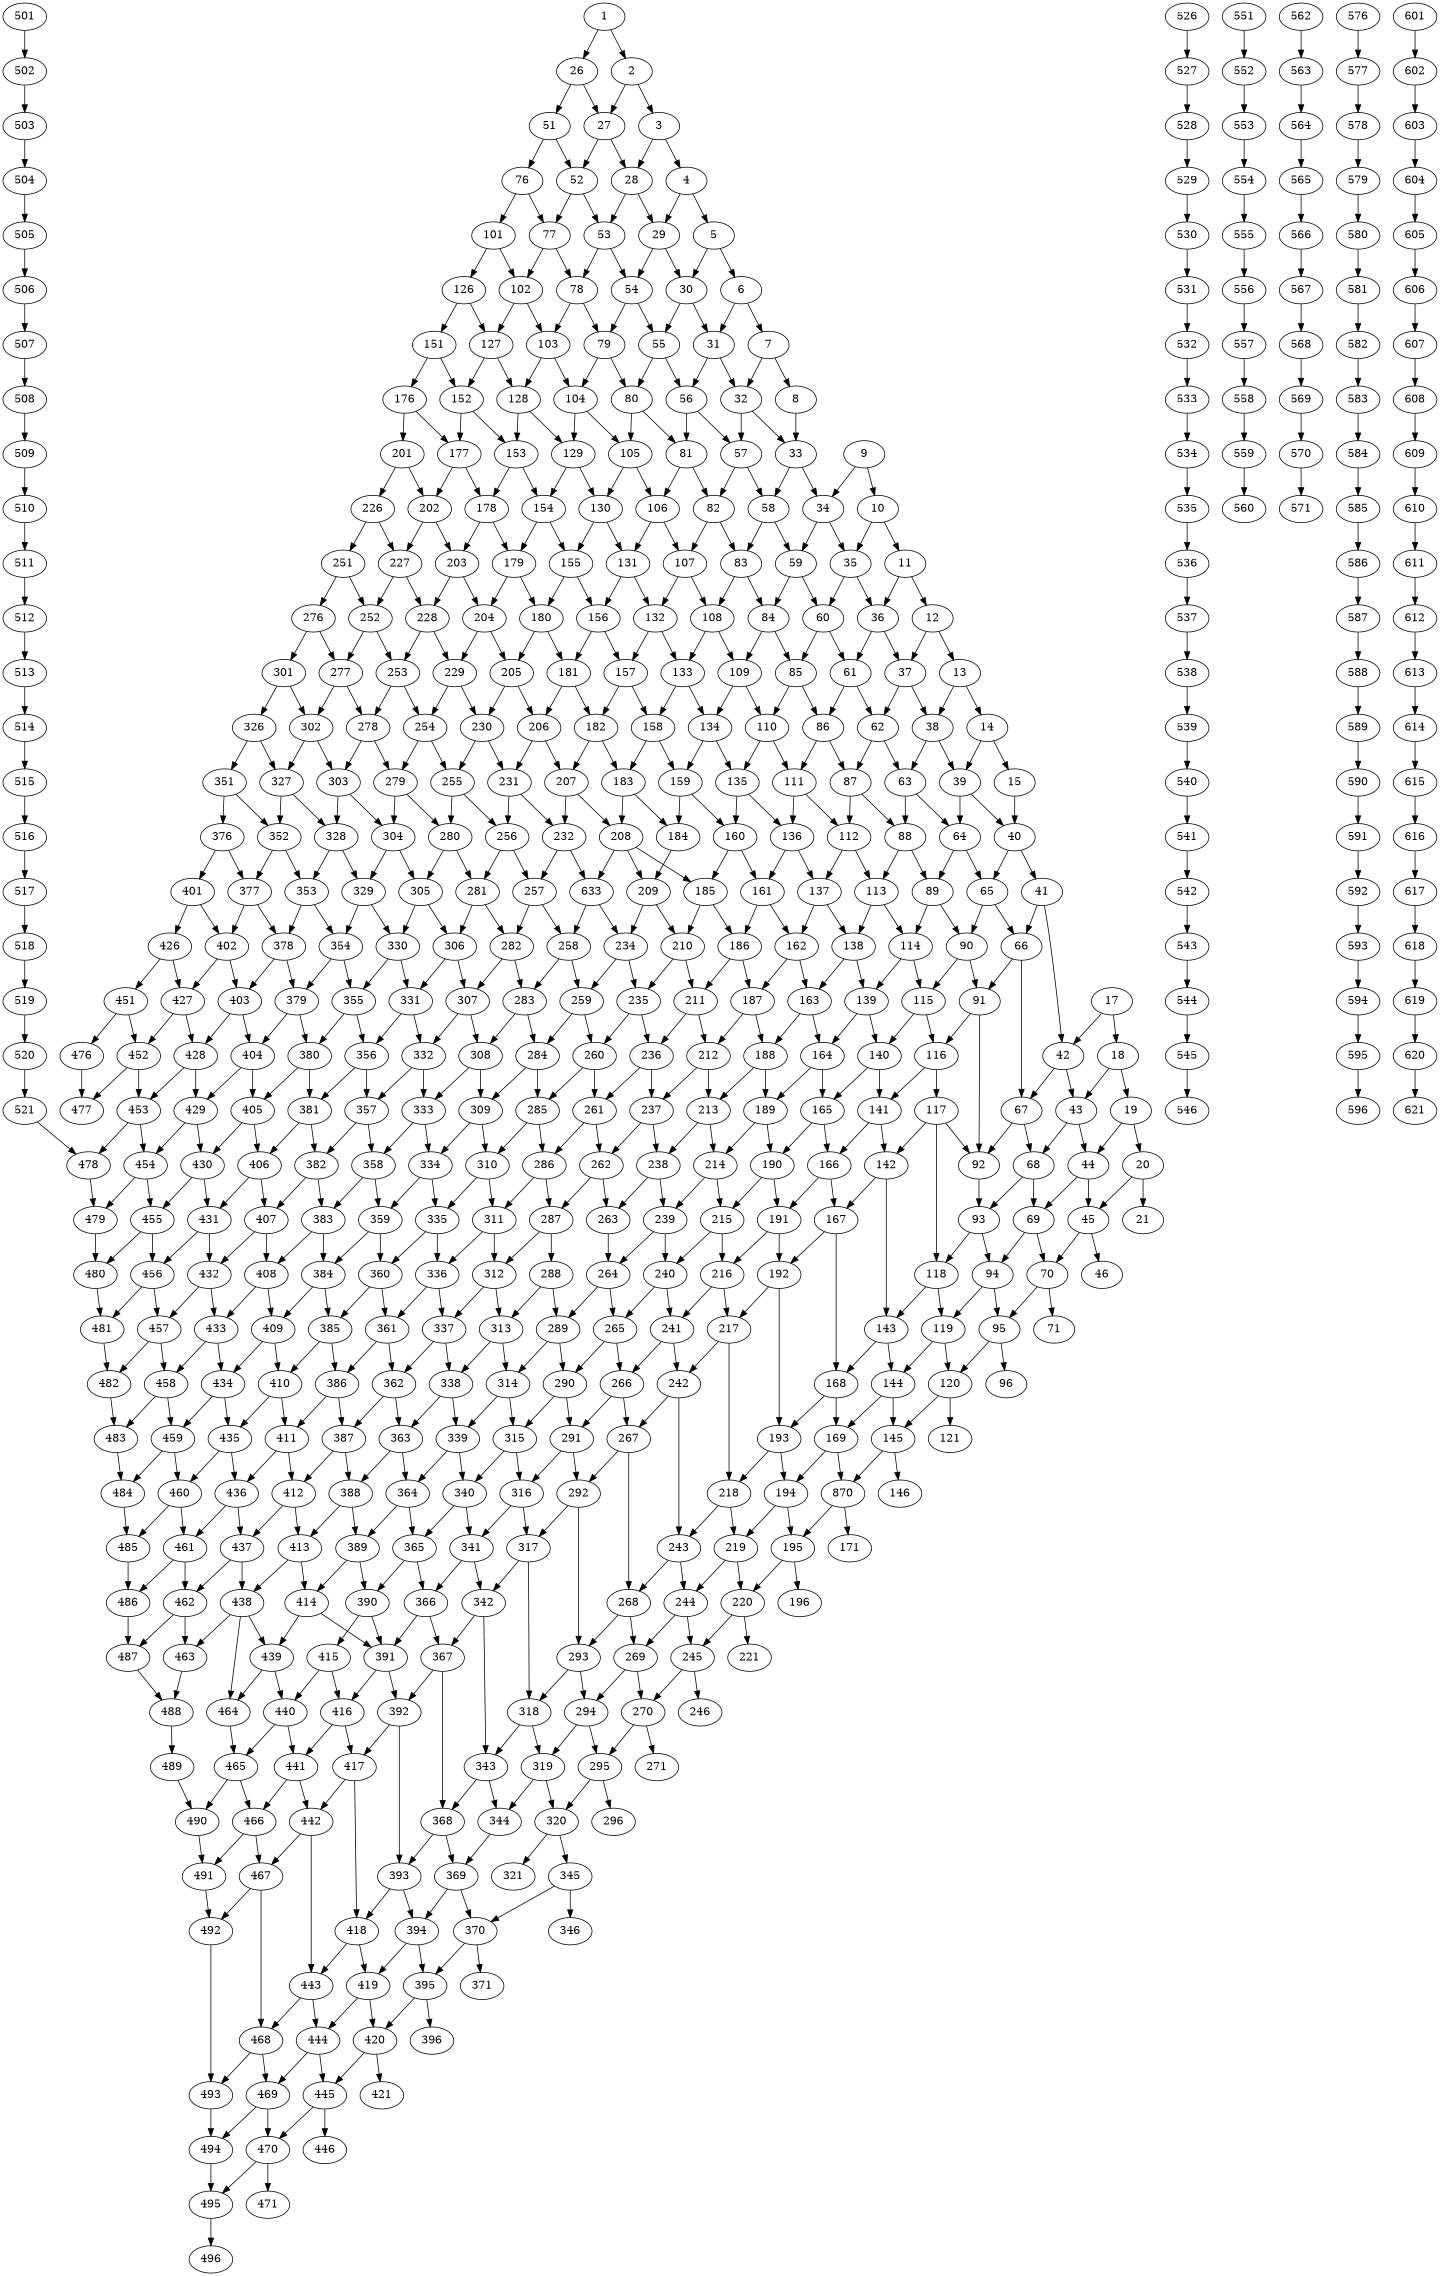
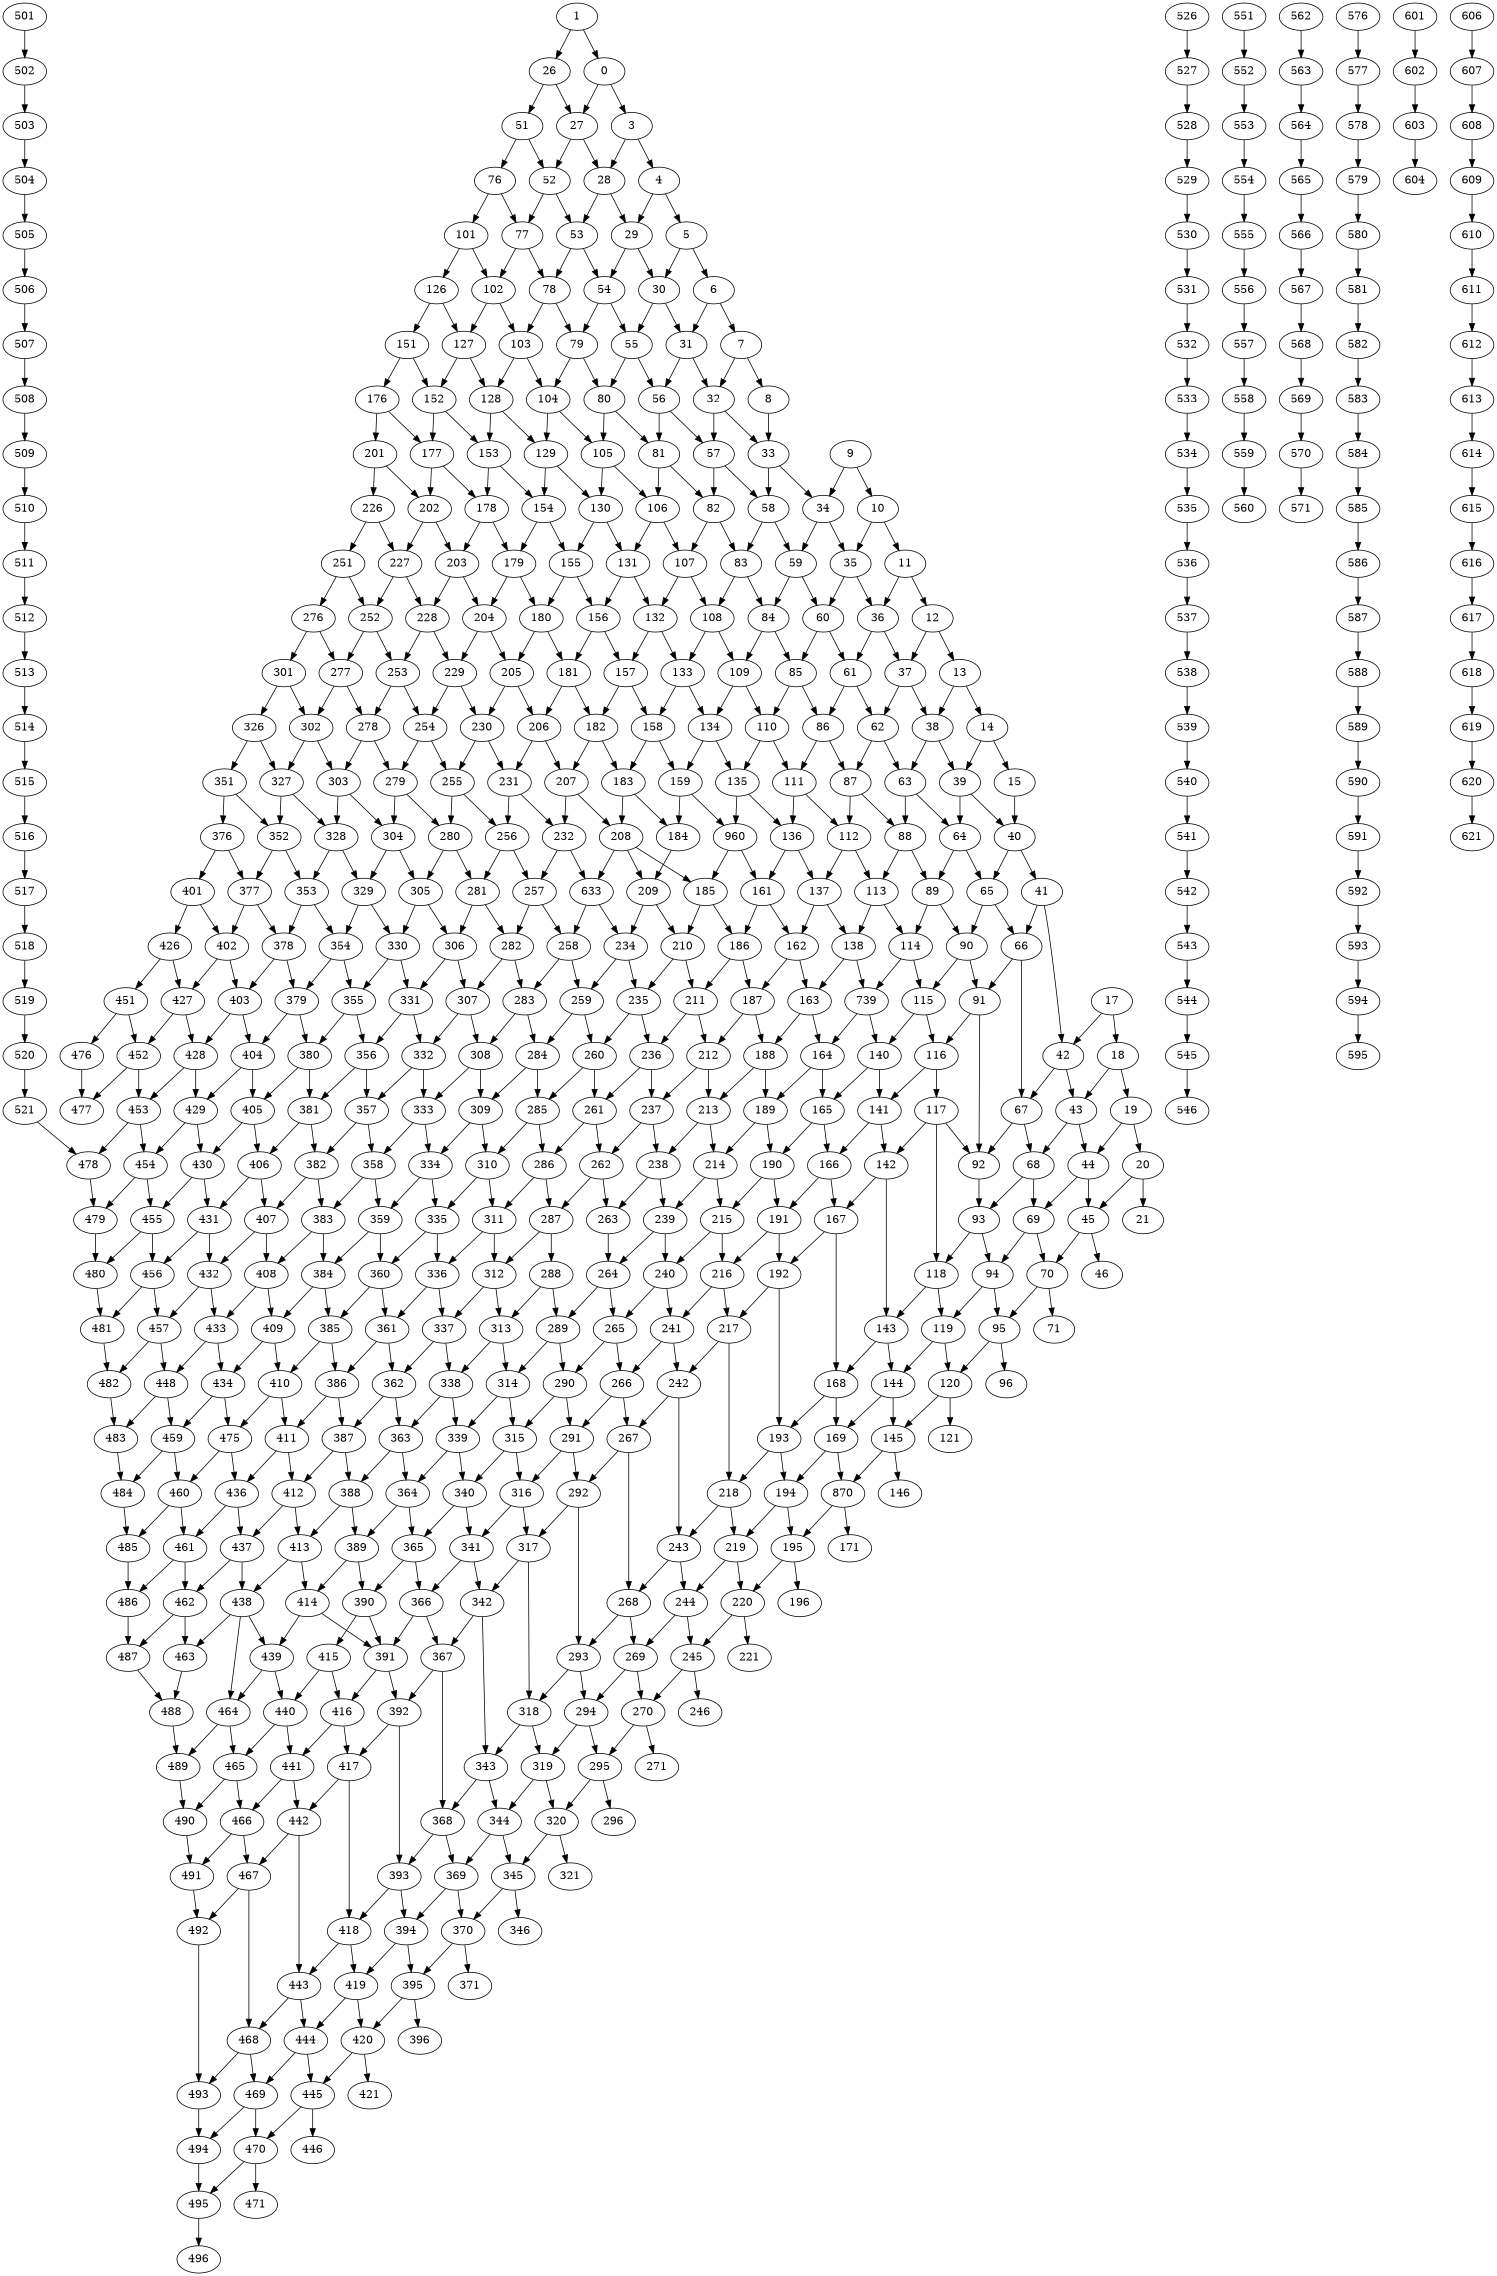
node "2": label "2" -> "0"
node "605": removed
node "160": label "160" -> "960"
node "139": label "139" -> "739"
node "596": removed
node "458": label "458" -> "448"
node "435": label "435" -> "475"
edge "464" -> "489": added
edge "344" -> "345": added
